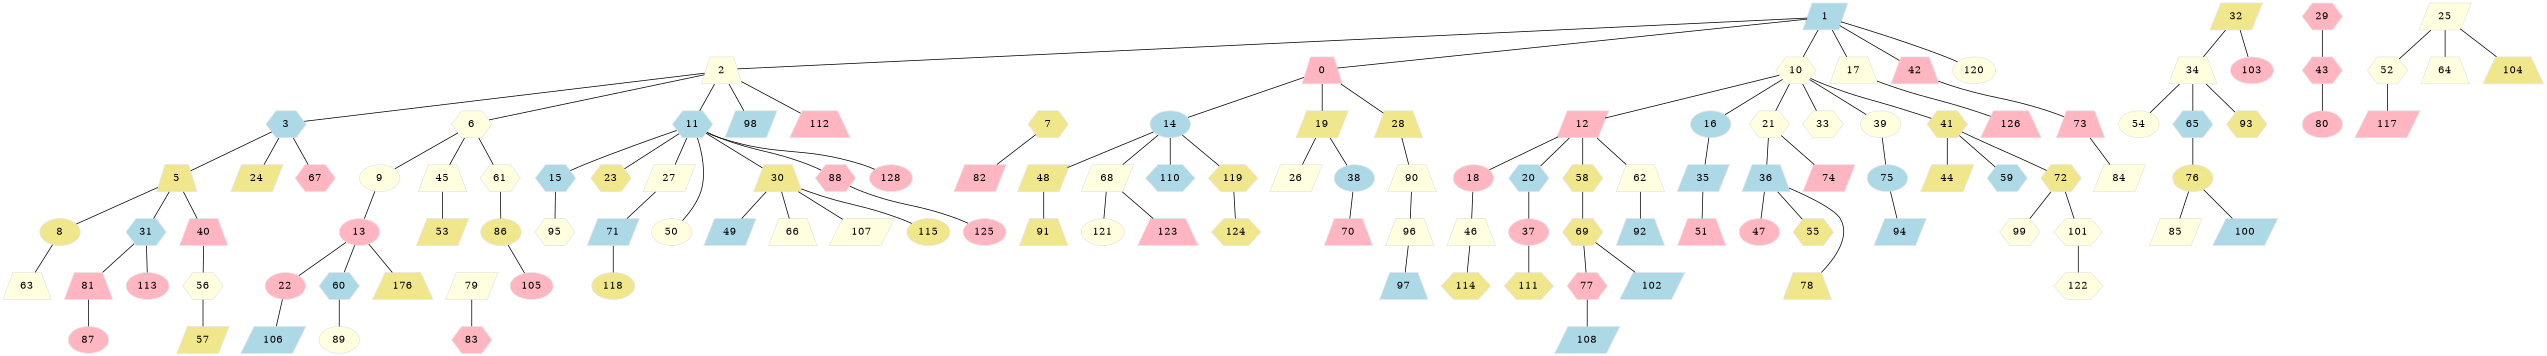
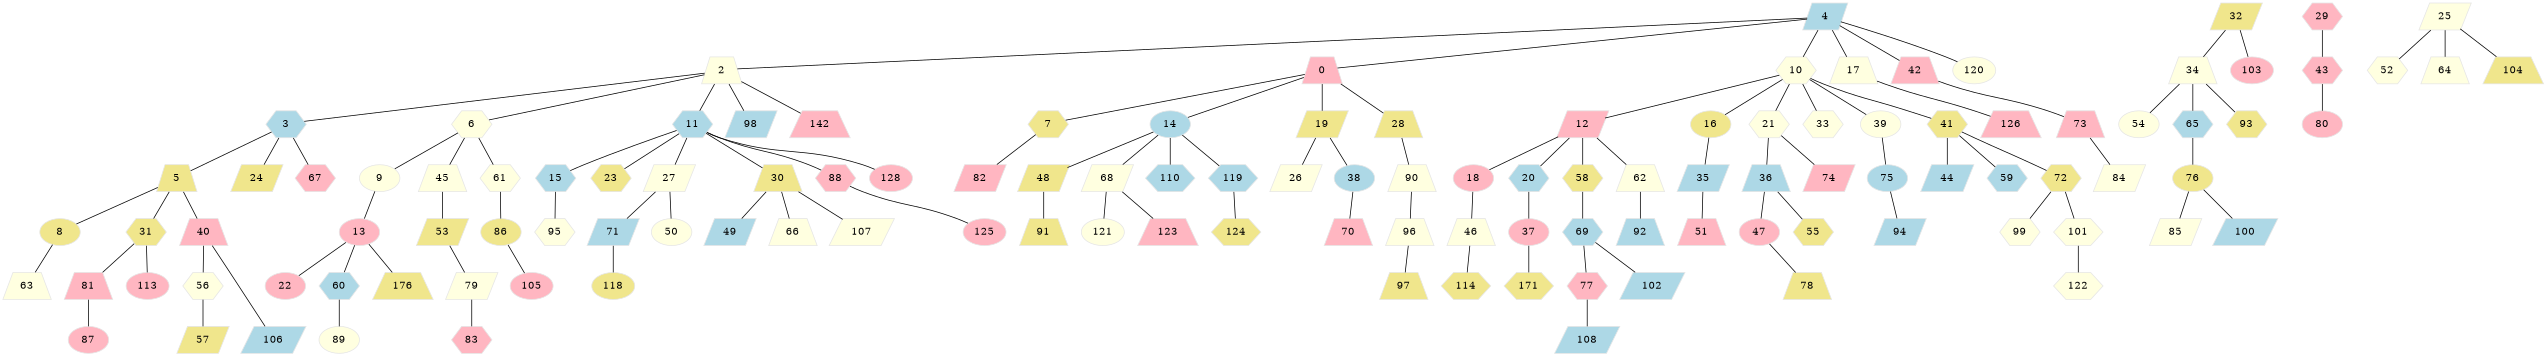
node "1": label "1" -> "4"
edge "0" -- "7": added
node "112": label "112" -> "142"
node "16": fillcolor lightblue -> khaki
node "117": removed
node "119": fillcolor khaki -> lightblue
node "44": fillcolor khaki -> lightblue
edge "11" -- "50": now "27" -- "50"
edge "36" -- "78": now "47" -- "78"
node "31": fillcolor lightblue -> khaki
node "115": removed
node "69": fillcolor khaki -> lightblue
edge "53" -- "79": added
node "97": fillcolor lightblue -> khaki
node "111": label "111" -> "171"
edge "22" -- "106": now "40" -- "106"
